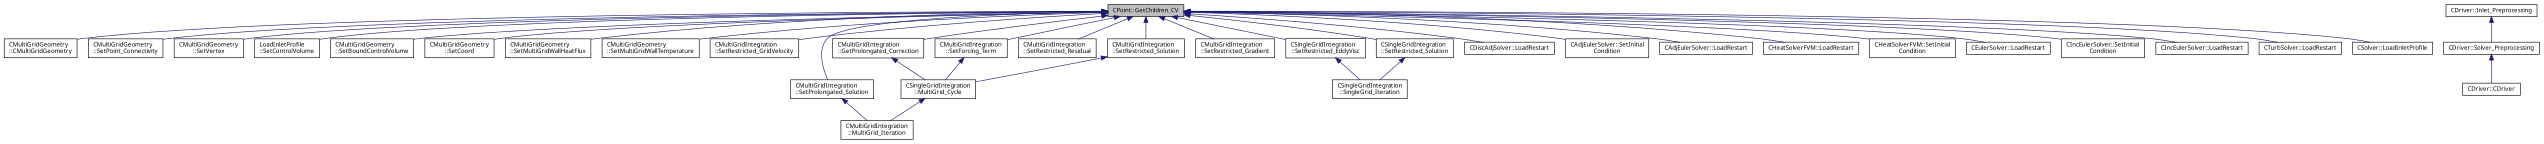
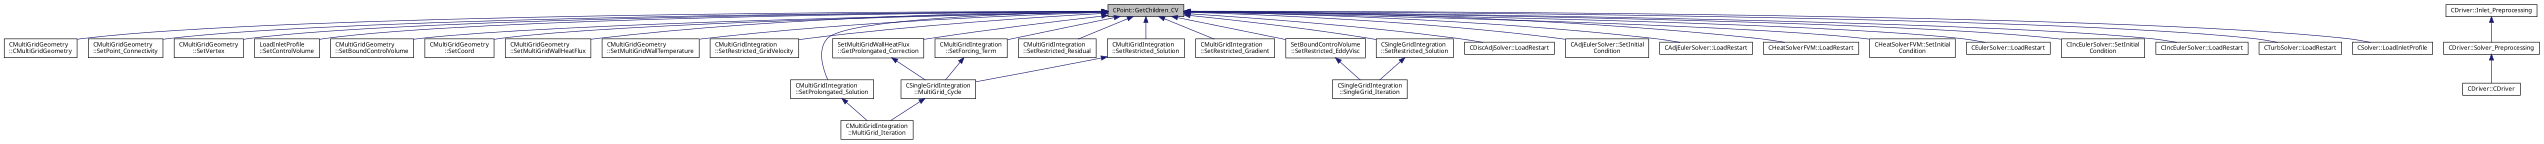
node "CMultiGridIntegration ::GetProlongated_Correction": label "CMultiGridIntegration ::GetProlongated_Correction" -> "SetMultiGridWallHeatFlux ::GetProlongated_Correction"
node "CSingleGridIntegration ::SetRestricted_EddyVisc": label "CSingleGridIntegration ::SetRestricted_EddyVisc" -> "SetBoundControlVolume ::SetRestricted_EddyVisc"
